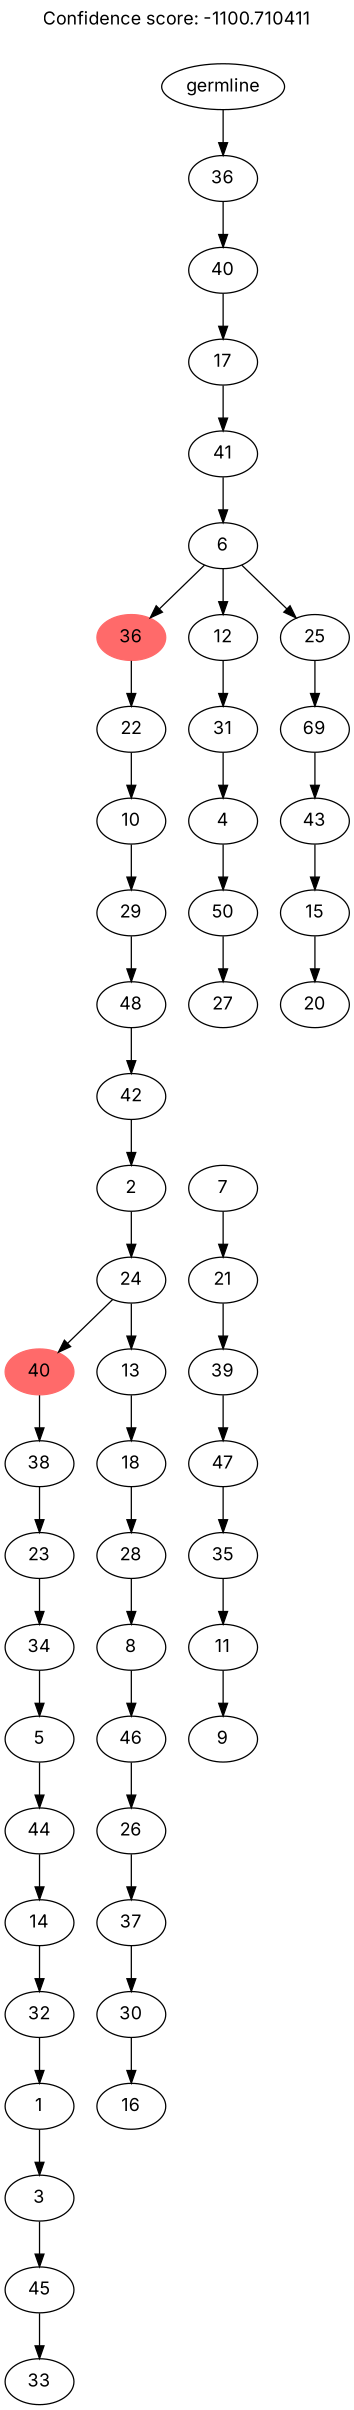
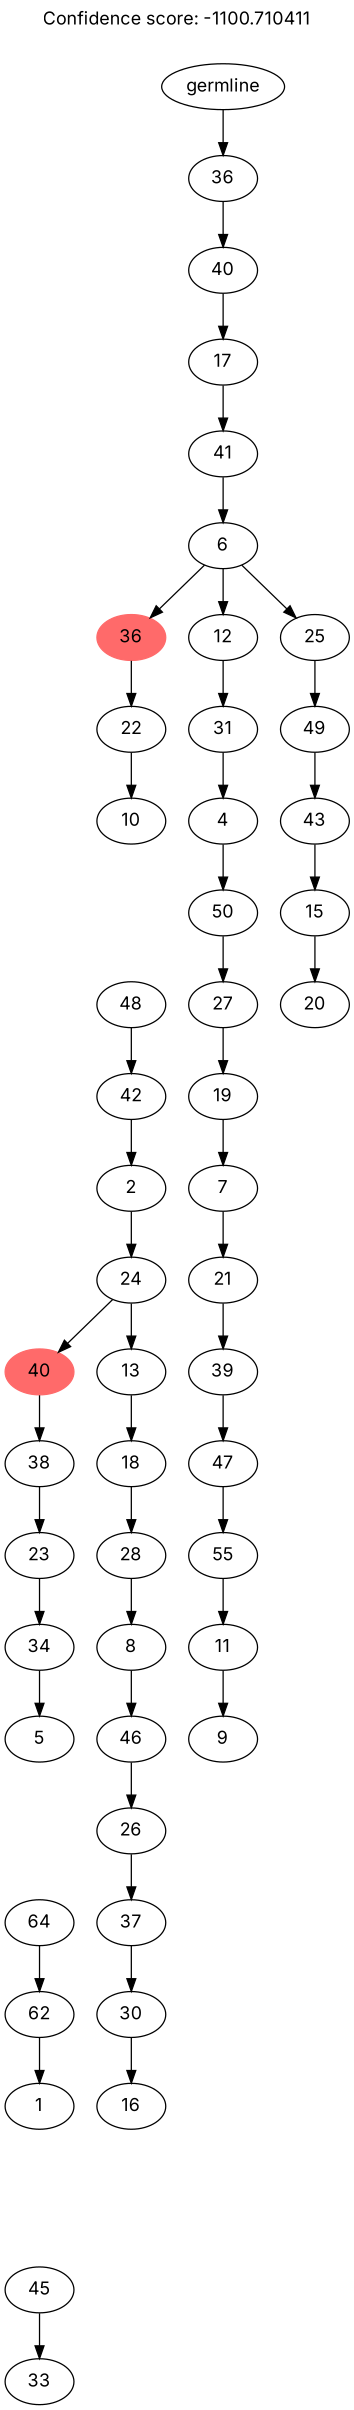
node "69": label "69" -> "49"
node "29": removed
node "19": added
node "35": label "35" -> "55"
node "44": removed
node "14": label "14" -> "64"
node "32": label "32" -> "62"
node "3": removed
